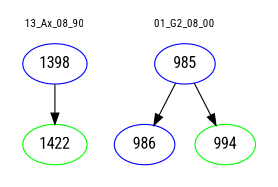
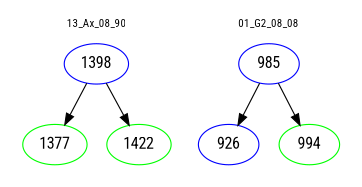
cluster "01_G2_08_00": label "01_G2_08_00" -> "01_G2_08_08"
node "1377": added
node "986": label "986" -> "926"
